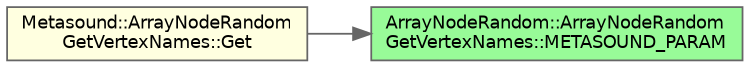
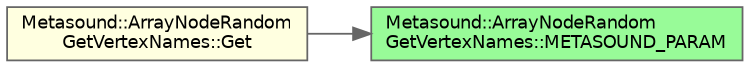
node "ArrayNodeRandom::ArrayNodeRandom GetVertexNames::METASOUND_PARAM": label "ArrayNodeRandom::ArrayNodeRandom GetVertexNames::METASOUND_PARAM" -> "Metasound::ArrayNodeRandom GetVertexNames::METASOUND_PARAM"
